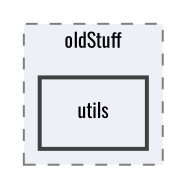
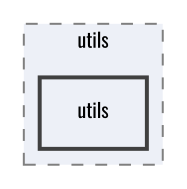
cluster "oldStuff": label "oldStuff" -> "utils"
